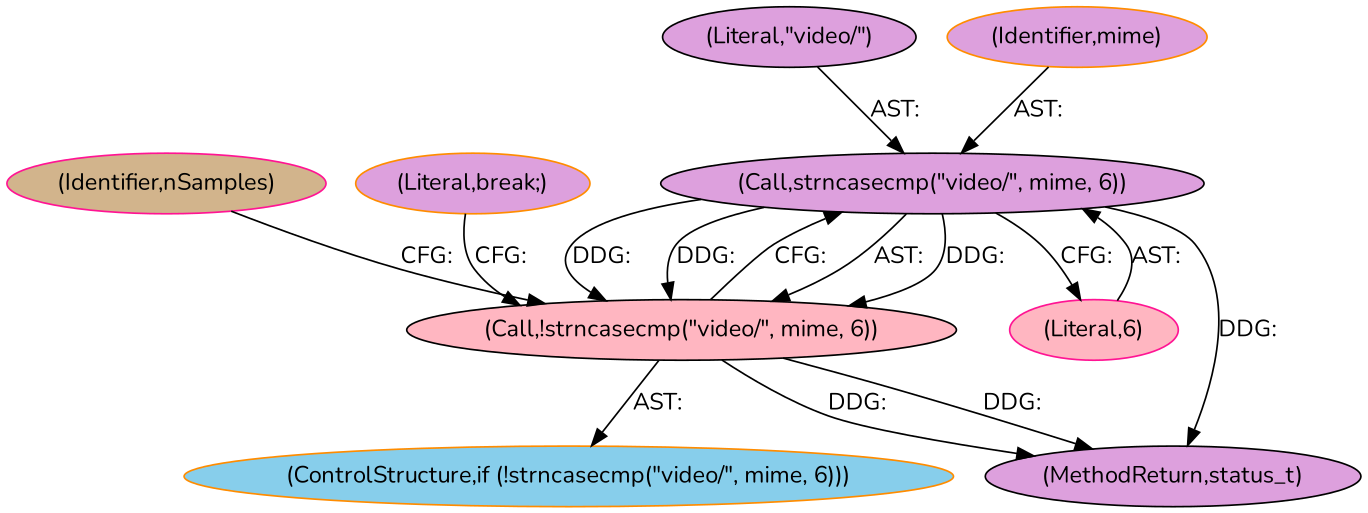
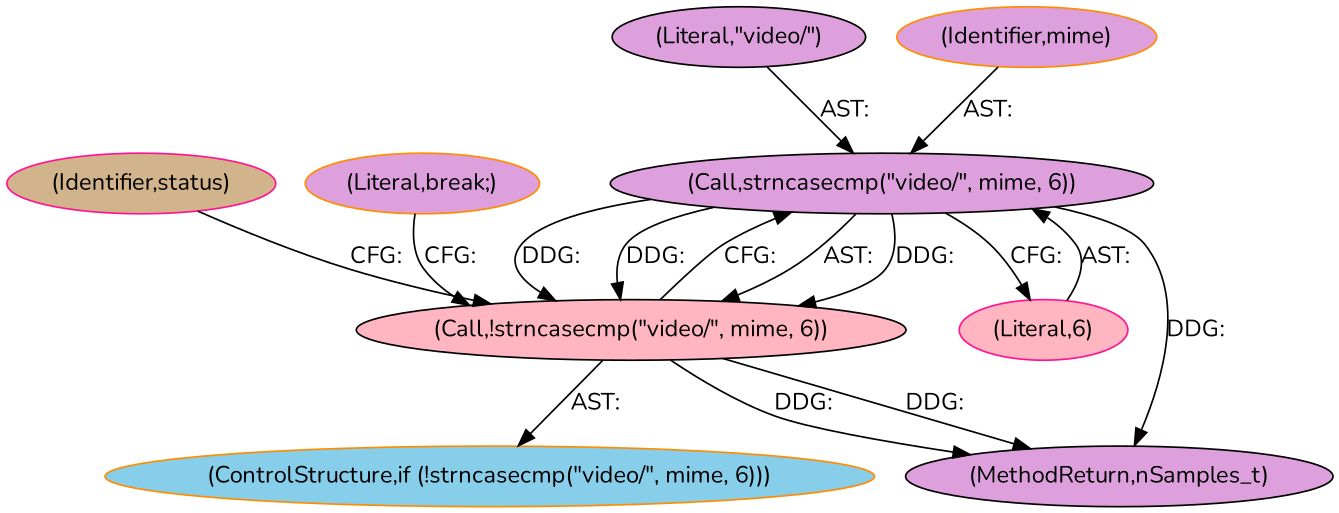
node "(Identifier,nSamples)": label "(Identifier,nSamples)" -> "(Identifier,status)"
node "(MethodReturn,status_t)": label "(MethodReturn,status_t)" -> "(MethodReturn,nSamples_t)"
